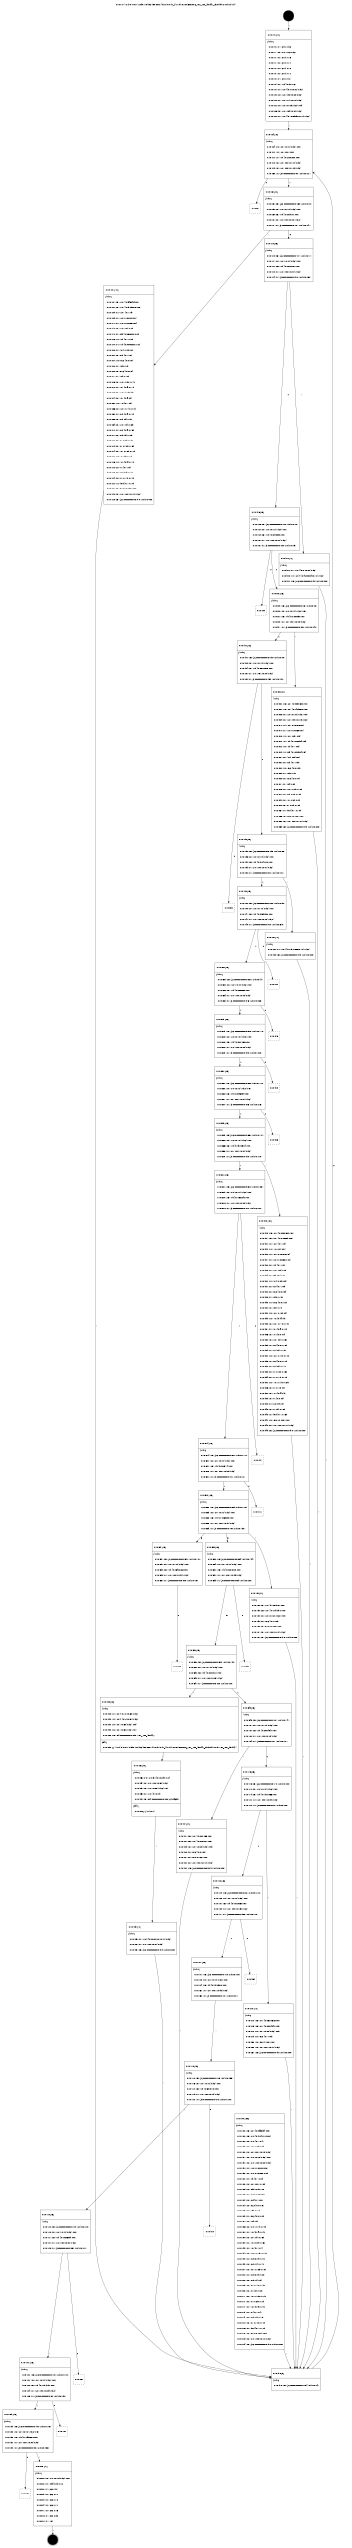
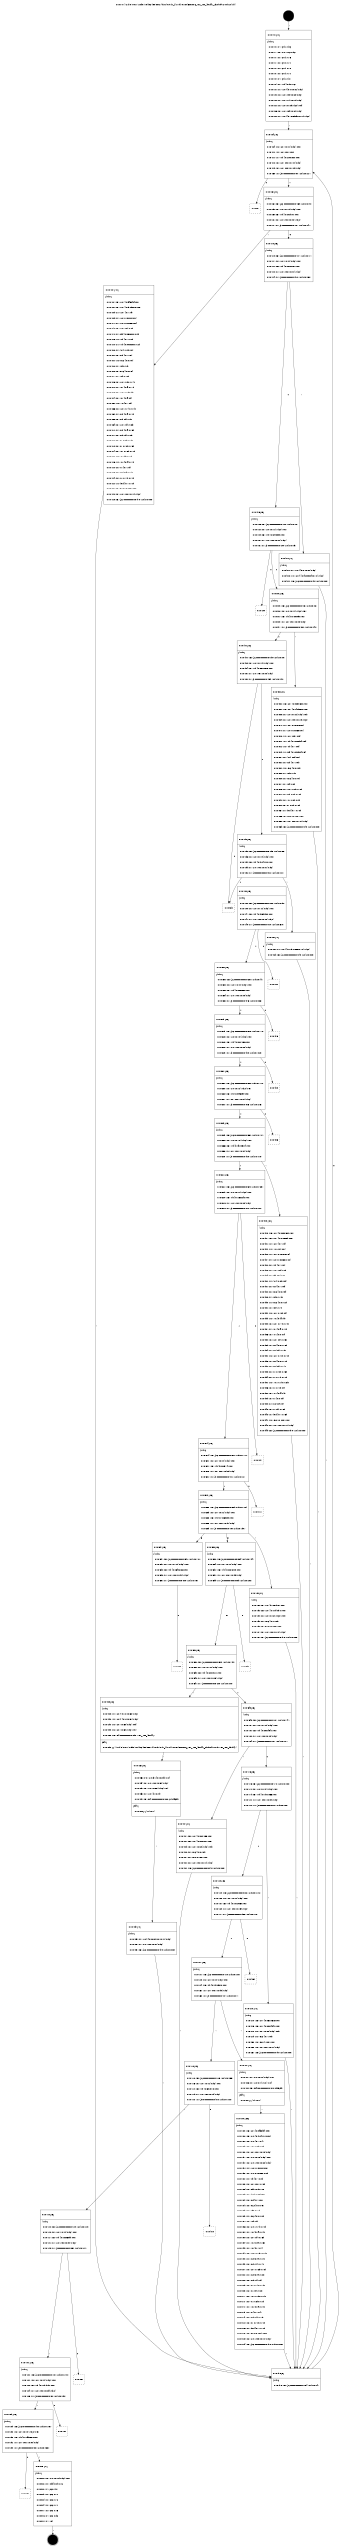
edge "0x4014d0 [25]" -> "0x4014e9 [25]": now "0x4014d0 [25]" -> "0x40185b"
node "0x401791 [13]": added
